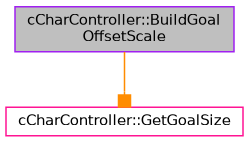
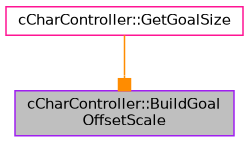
edge "cCharController::BuildGoal OffsetScale" -> "cCharController::GetGoalSize": reversed
